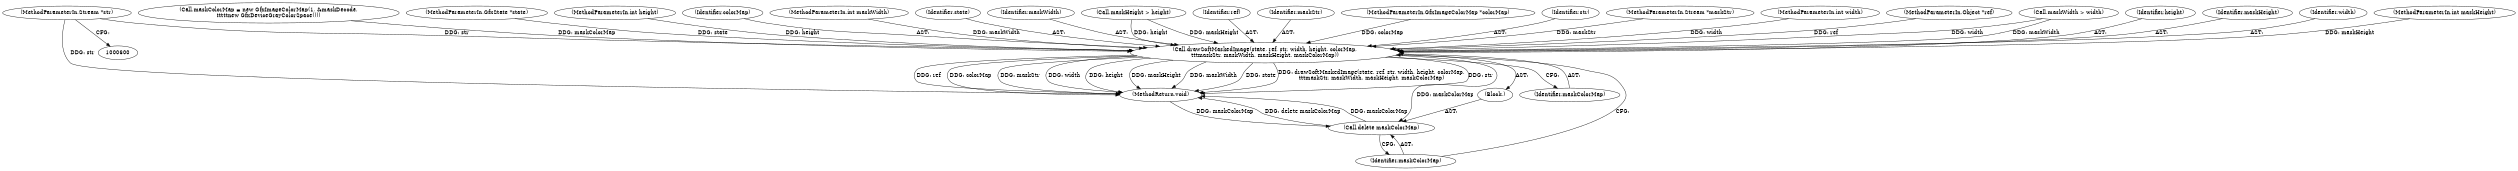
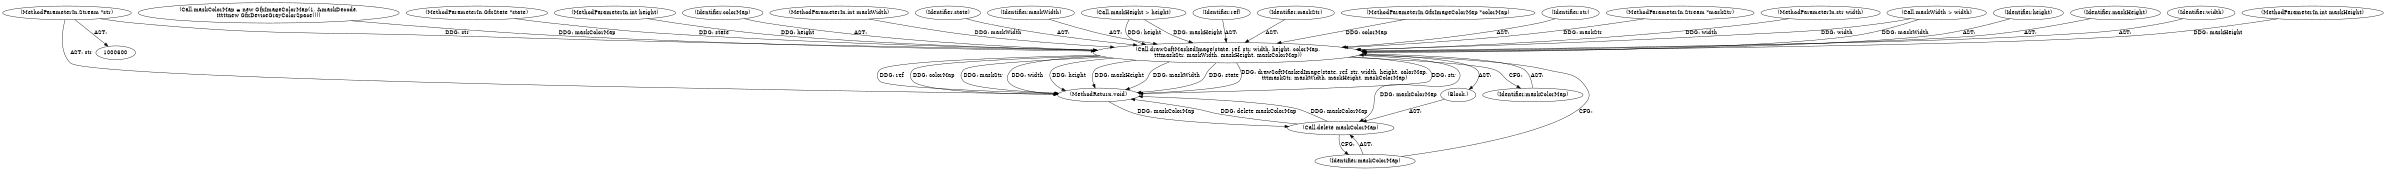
node "(MethodParameterIn,int width)": label "(MethodParameterIn,int width)" -> "(MethodParameterIn,str width)"
node "(MethodParameterIn,Object *ref)": removed
edge "(MethodParameterIn,Stream *str)" -> "1000600": label "CFG: " -> "AST: "
edge "(MethodParameterIn,Stream *str)" -> "(MethodReturn,void)": label "DDG: str" -> "AST: str"
